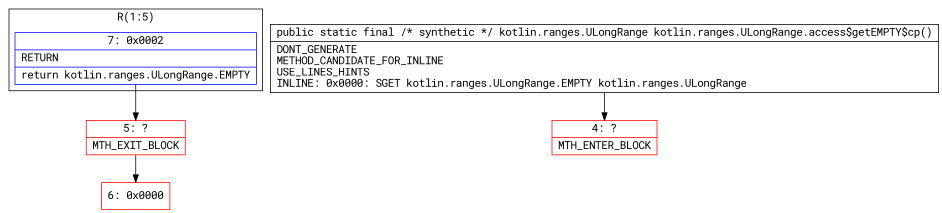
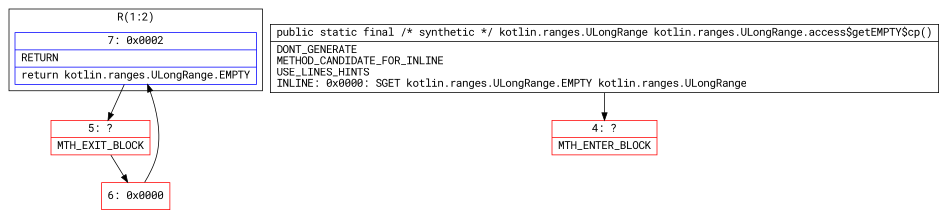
cluster "R(1:5)": label "R(1:5)" -> "R(1:2)"
edge "6: 0x0000" -> "7: 0x0002": added
